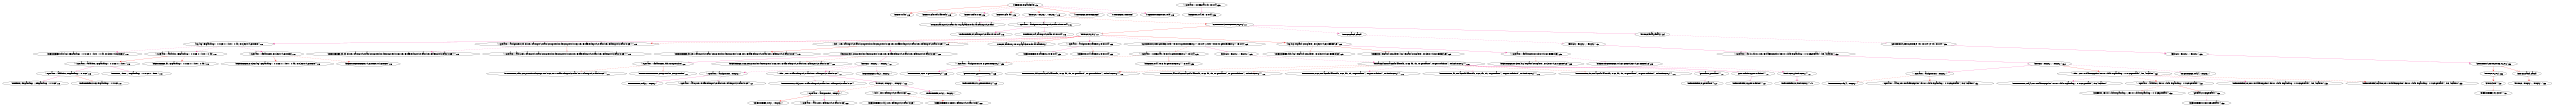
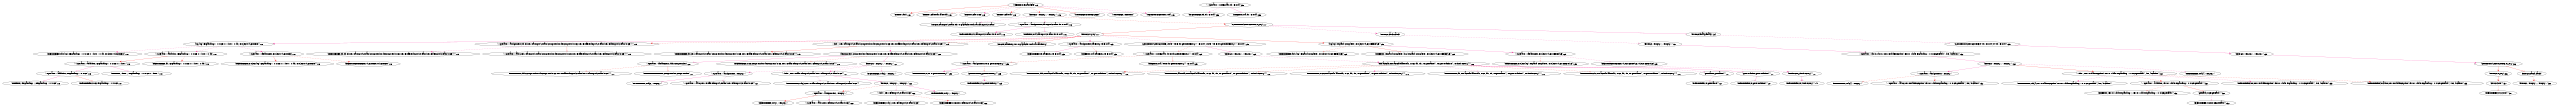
node "(IDENTIFIER,tis,tis != null)": added
